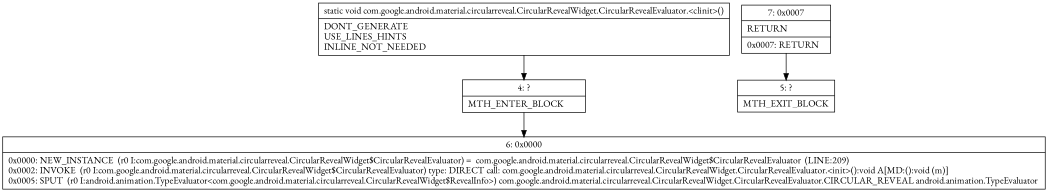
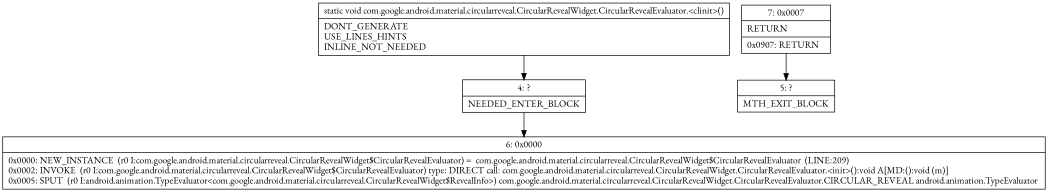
node "7: 0x0007": text "0x0007: RETURN" -> "0x0907: RETURN"
node "4: ?": text "MTH_ENTER_BLOCK" -> "NEEDED_ENTER_BLOCK"
